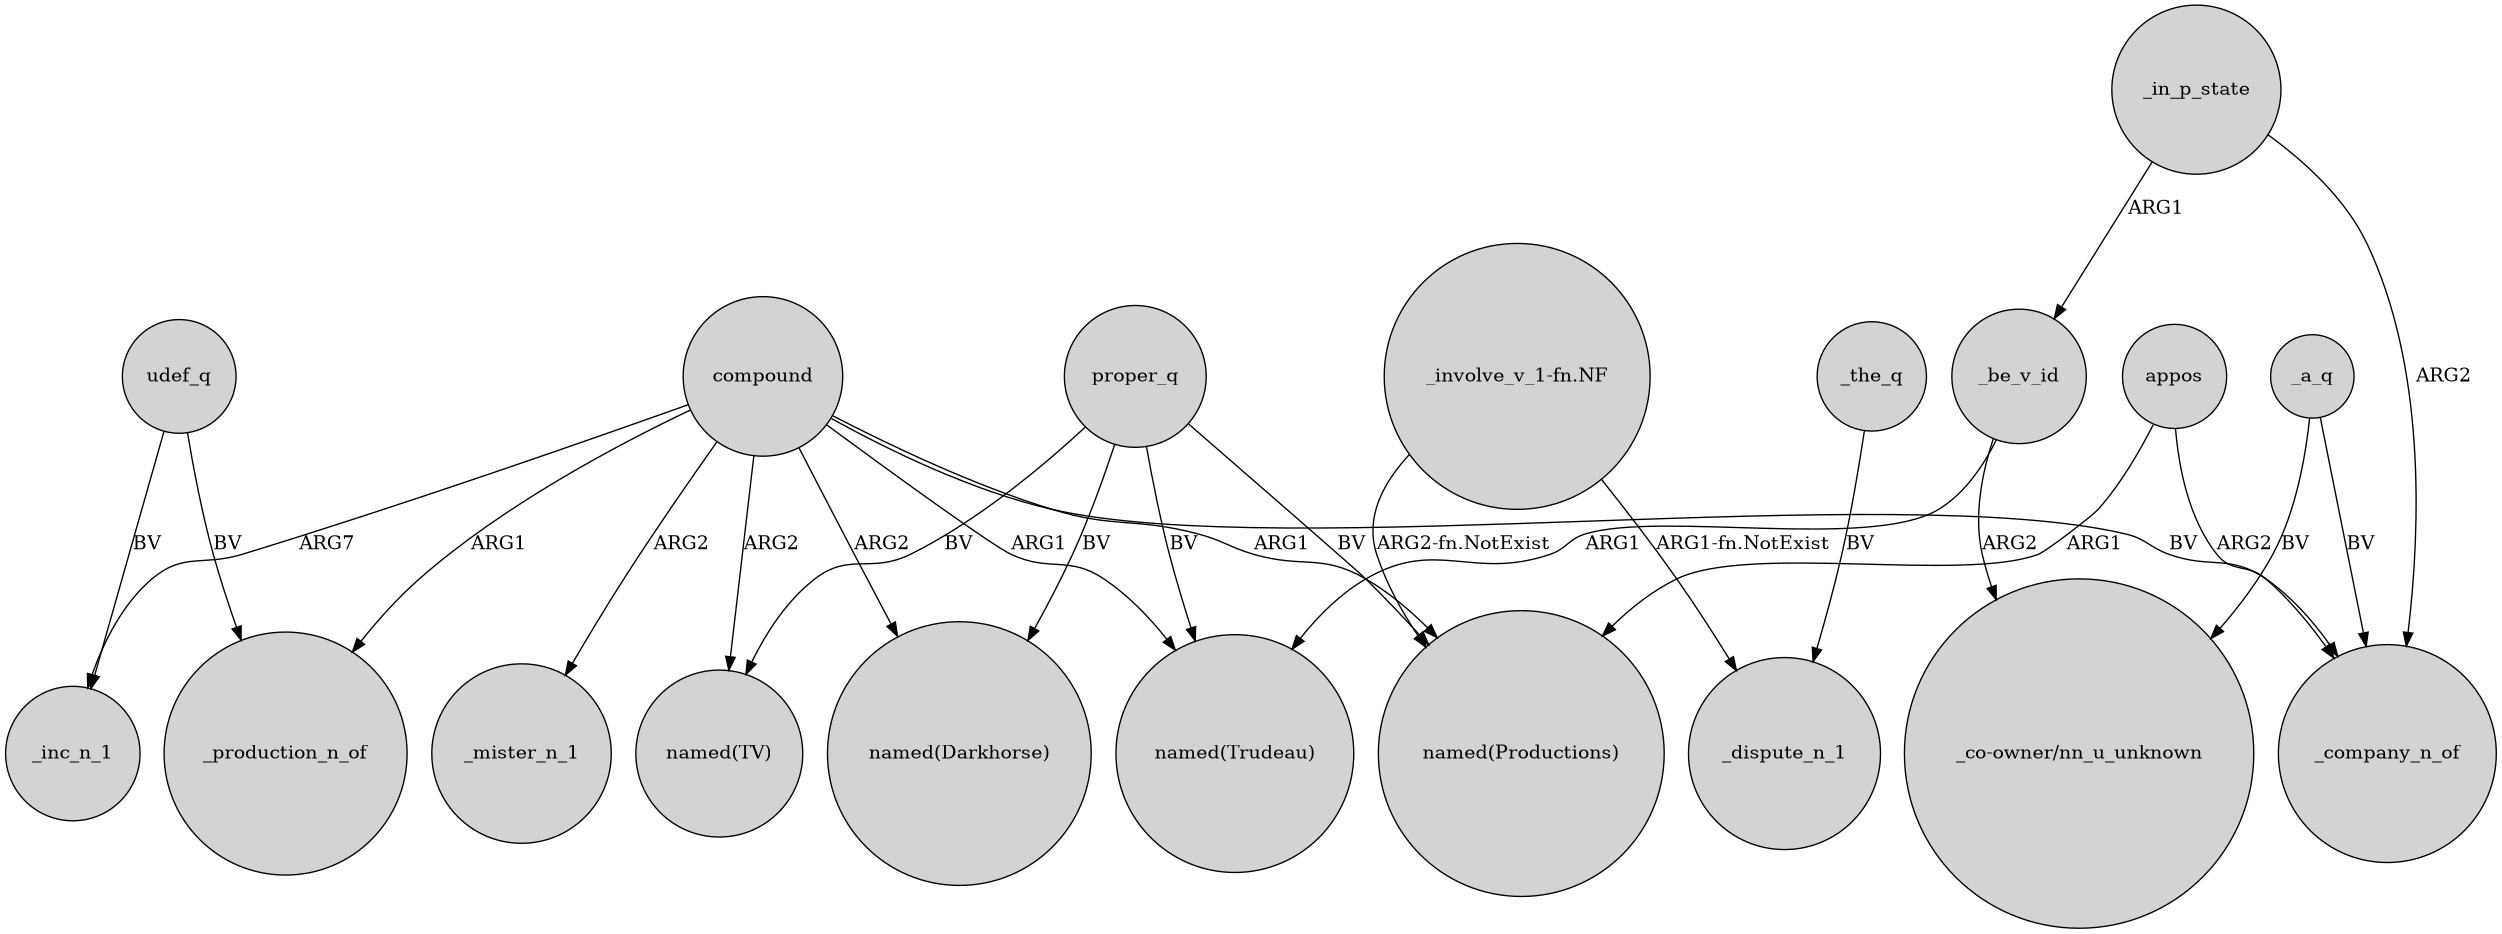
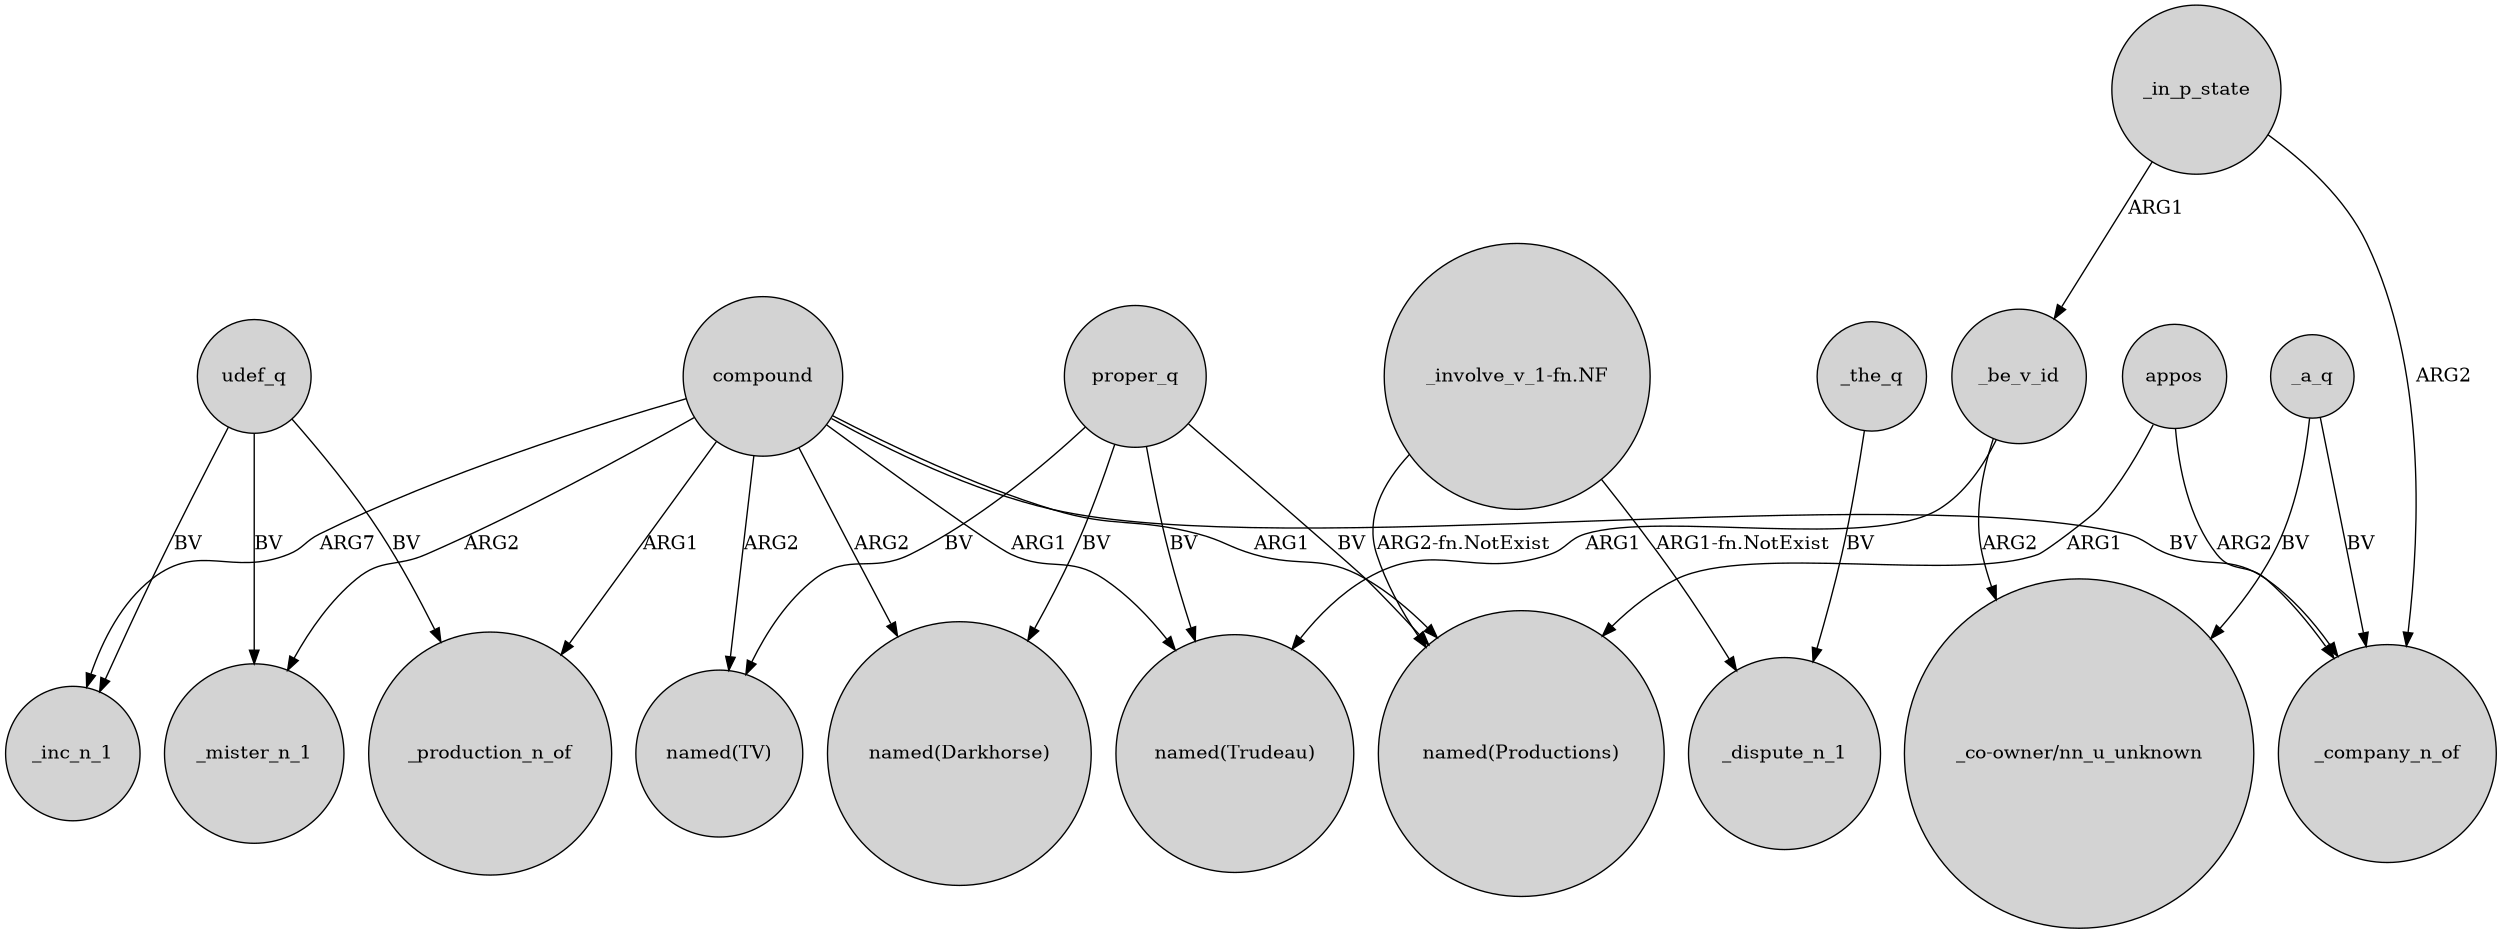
edge "udef_q" -> "_mister_n_1": added, label "BV"
